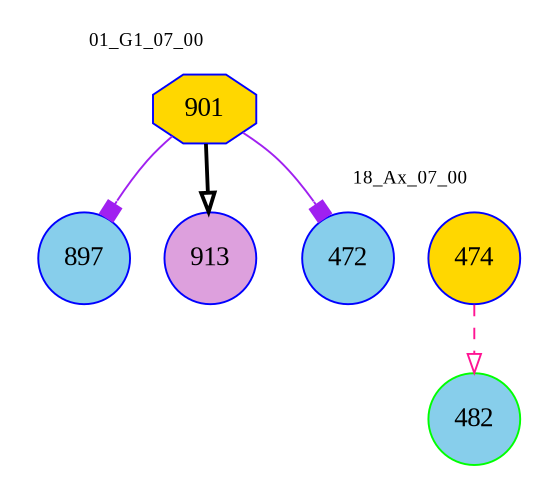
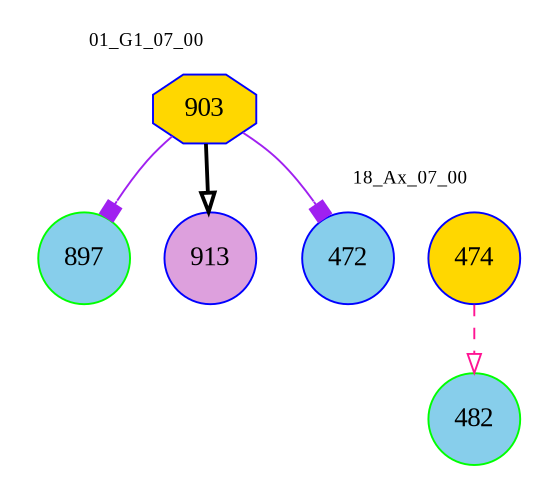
node "901": label "901" -> "903"
node "897": color blue -> green
